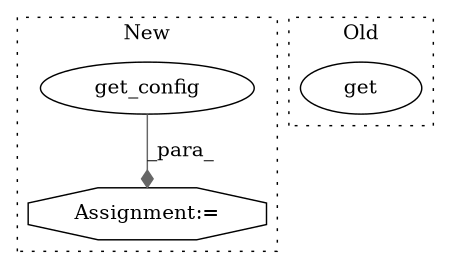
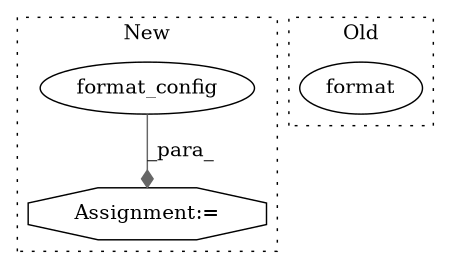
node "get_config": label "get_config" -> "format_config"
node "get": label "get" -> "format"
